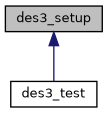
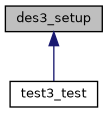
node "des3_test": label "des3_test" -> "test3_test"
